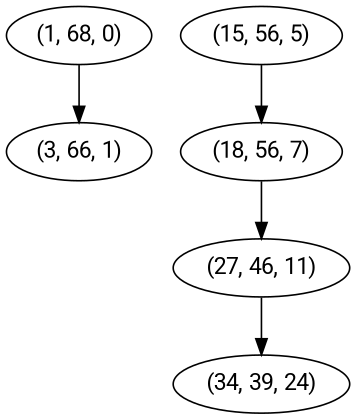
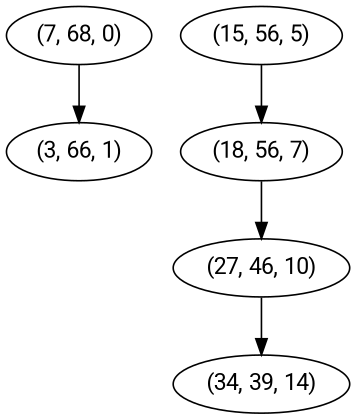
node "(1, 68, 0)": label "(1, 68, 0)" -> "(7, 68, 0)"
node "(27, 46, 11)": label "(27, 46, 11)" -> "(27, 46, 10)"
node "(34, 39, 24)": label "(34, 39, 24)" -> "(34, 39, 14)"
